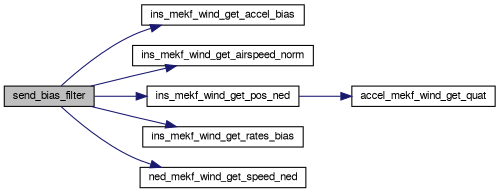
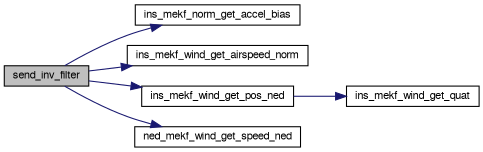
node "ins_mekf_wind_get_accel_bias": label "ins_mekf_wind_get_accel_bias" -> "ins_mekf_norm_get_accel_bias"
node "send_bias_filter": label "send_bias_filter" -> "send_inv_filter"
node "accel_mekf_wind_get_quat": label "accel_mekf_wind_get_quat" -> "ins_mekf_wind_get_quat"
node "ins_mekf_wind_get_rates_bias": removed
